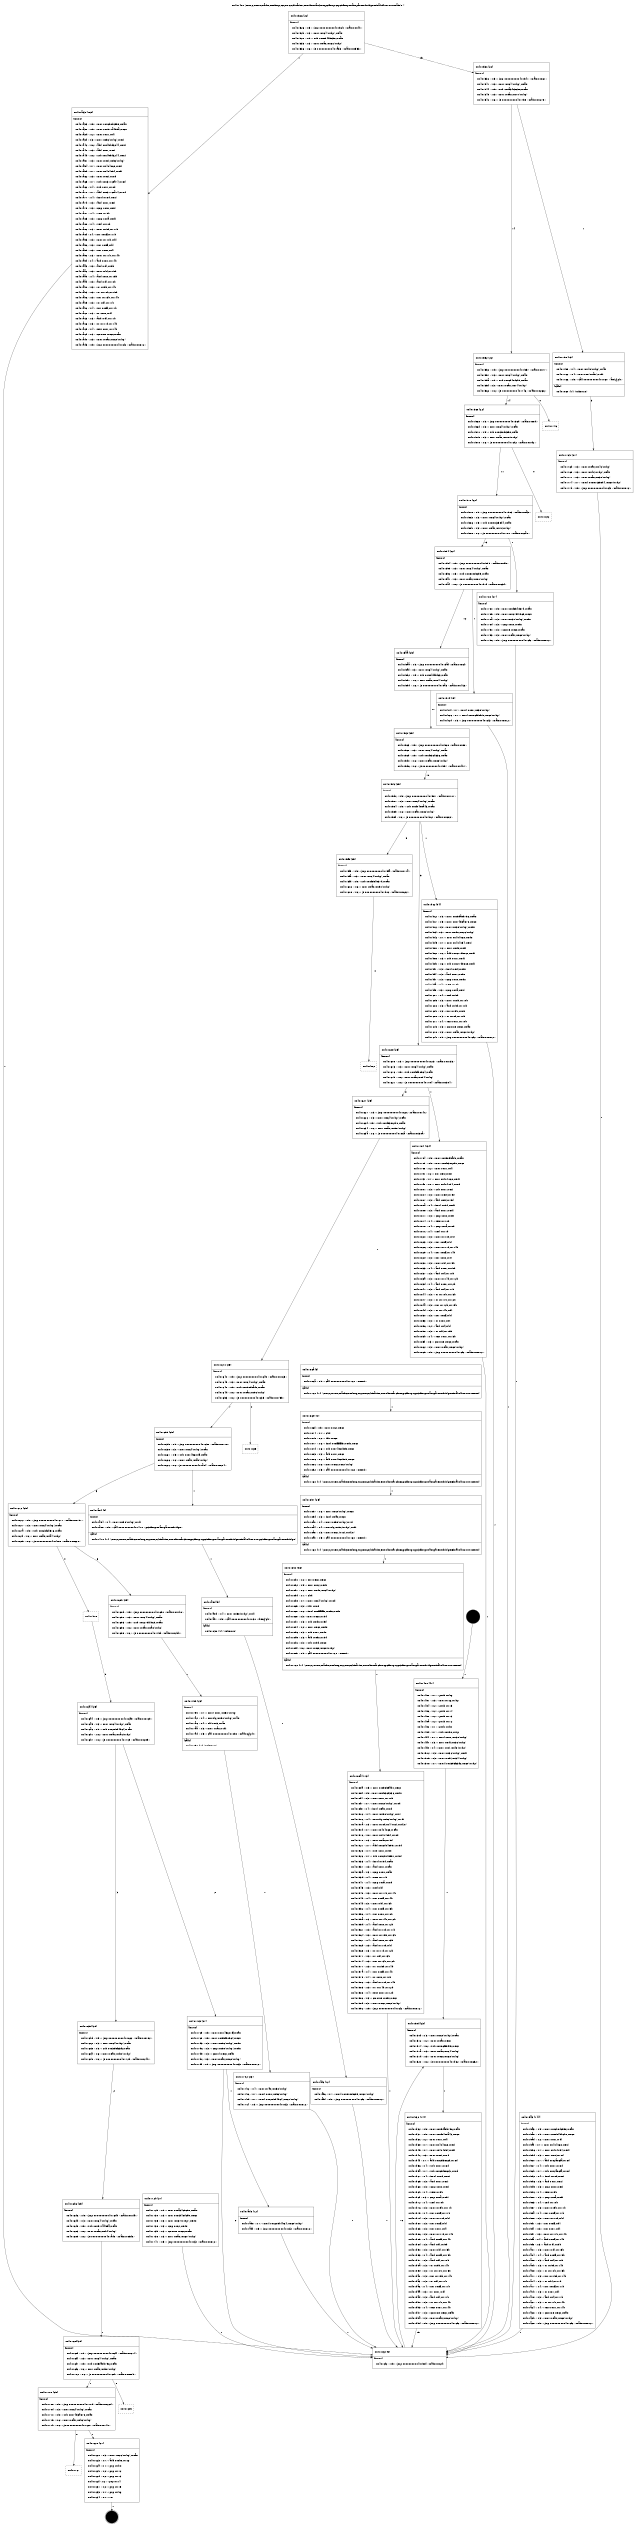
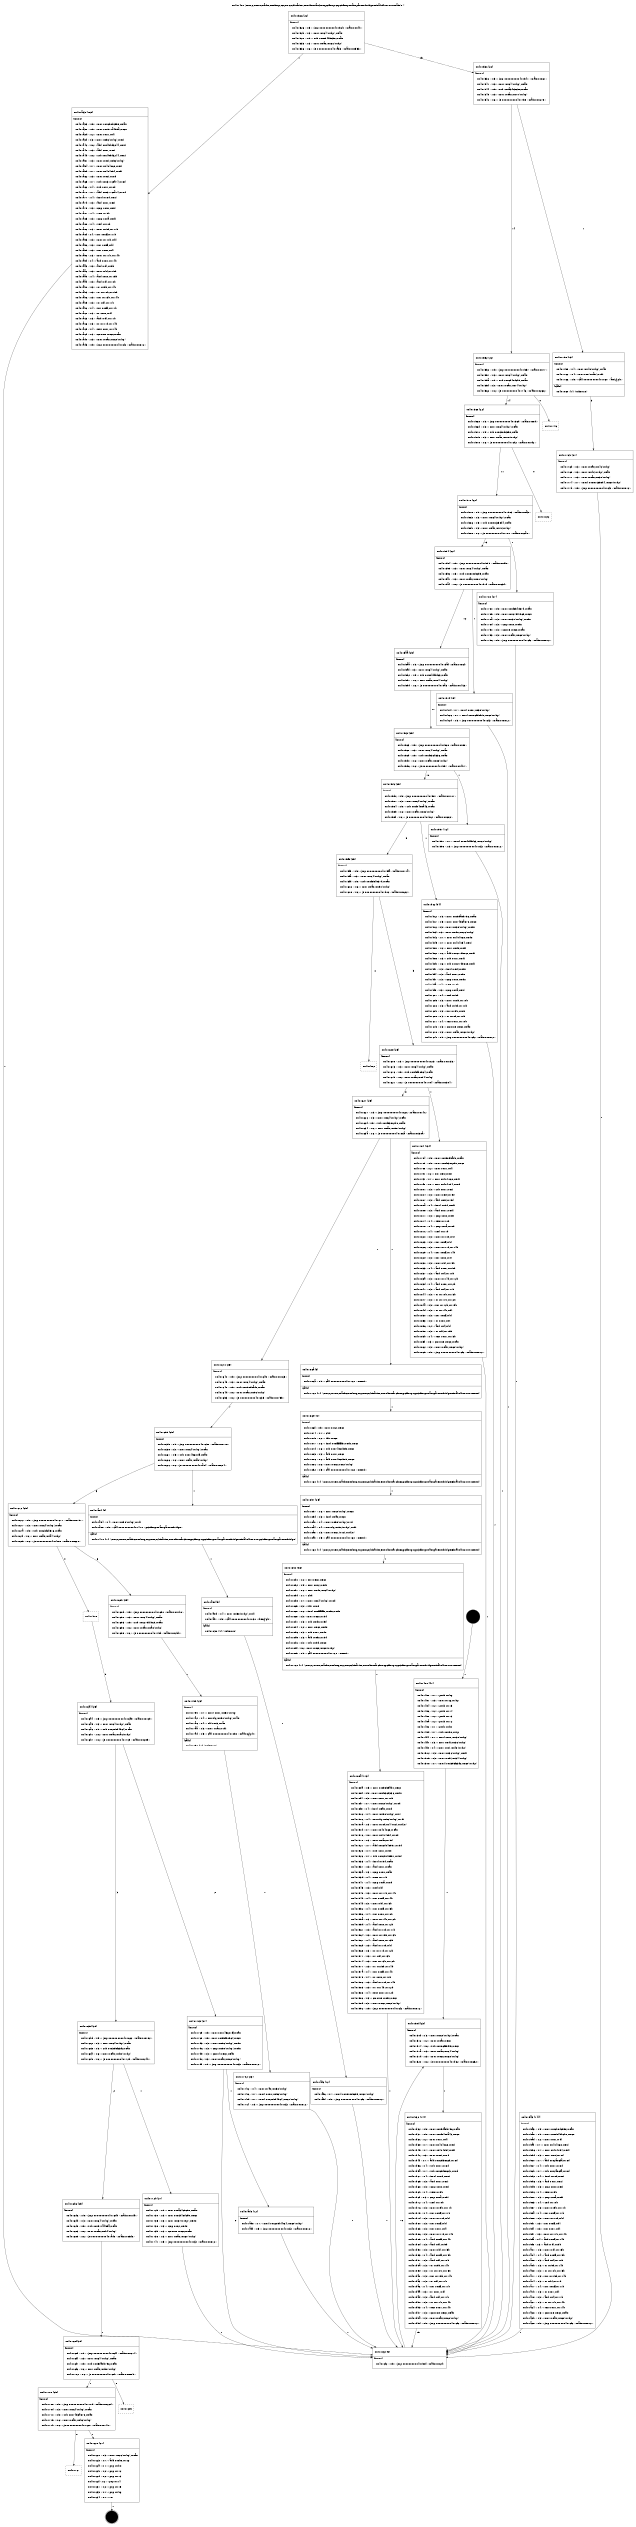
node "0x401997 [12]": added
edge "0x4015dc [25]" -> "0x40160e [25]": now "0x4015f5 [25]" -> "0x40160e [25]"
edge "0x401627 [25]" -> "0x40186a [5]": added, label "1"
node "0x401c35": removed
edge "0x4016bd [25]" -> "0x40172b [27]": added, label "1"
